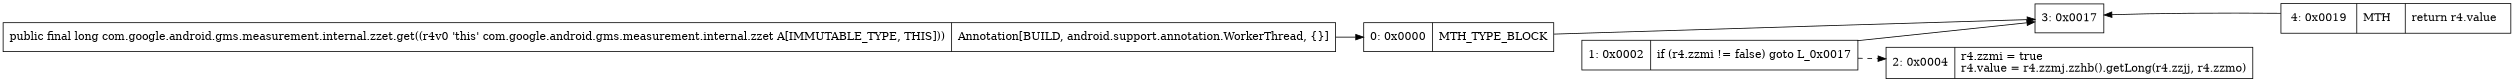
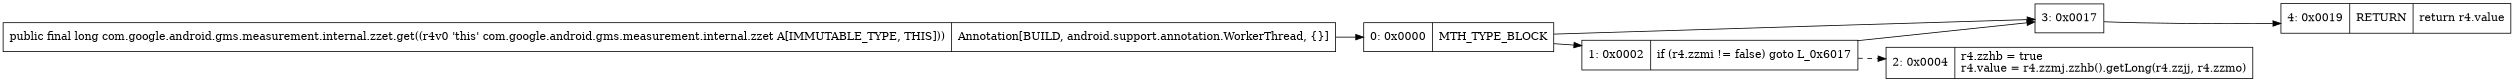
edge "4: 0x0019" -> "3: 0x0017": reversed
node "4: 0x0019": text "MTH" -> "RETURN"
edge "0: 0x0000" -> "1: 0x0002": added
node "1: 0x0002": text "if (r4.zzmi != false) goto L_0x0017" -> "if (r4.zzmi != false) goto L_0x6017"
node "2: 0x0004": text "r4.zzmi = true" -> "r4.zzhb = true"
